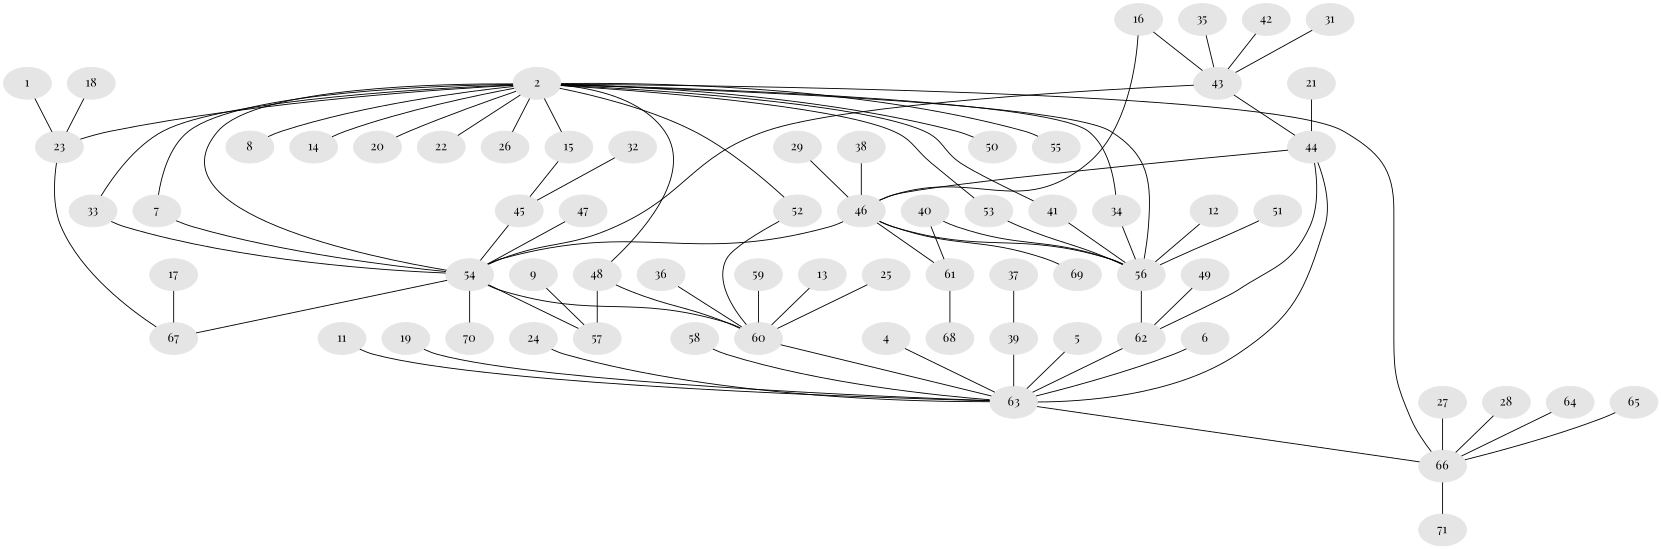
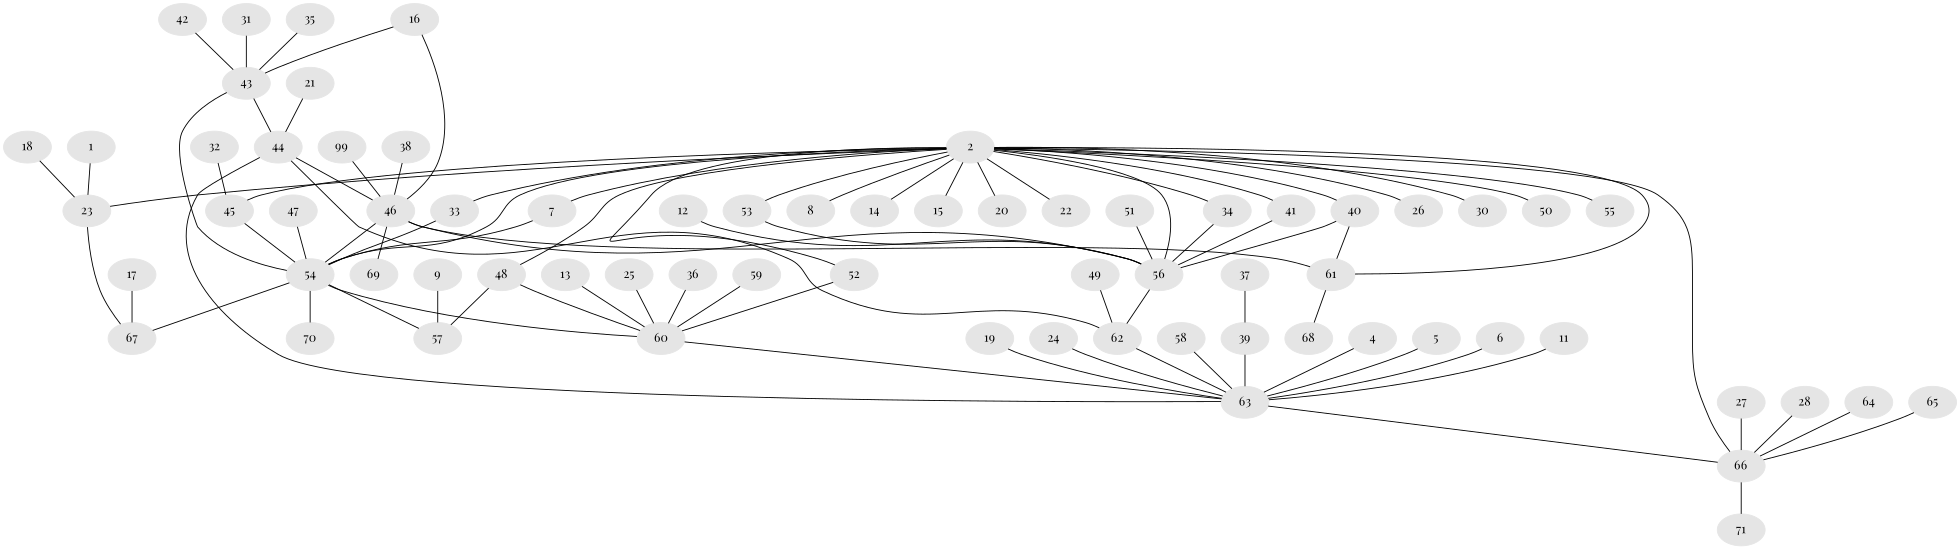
node "29": label "29" -> "99"
edge "2" -- "40": added
edge "15" -- "45": now "2" -- "45"
edge "2" -- "61": added
node "30": added
